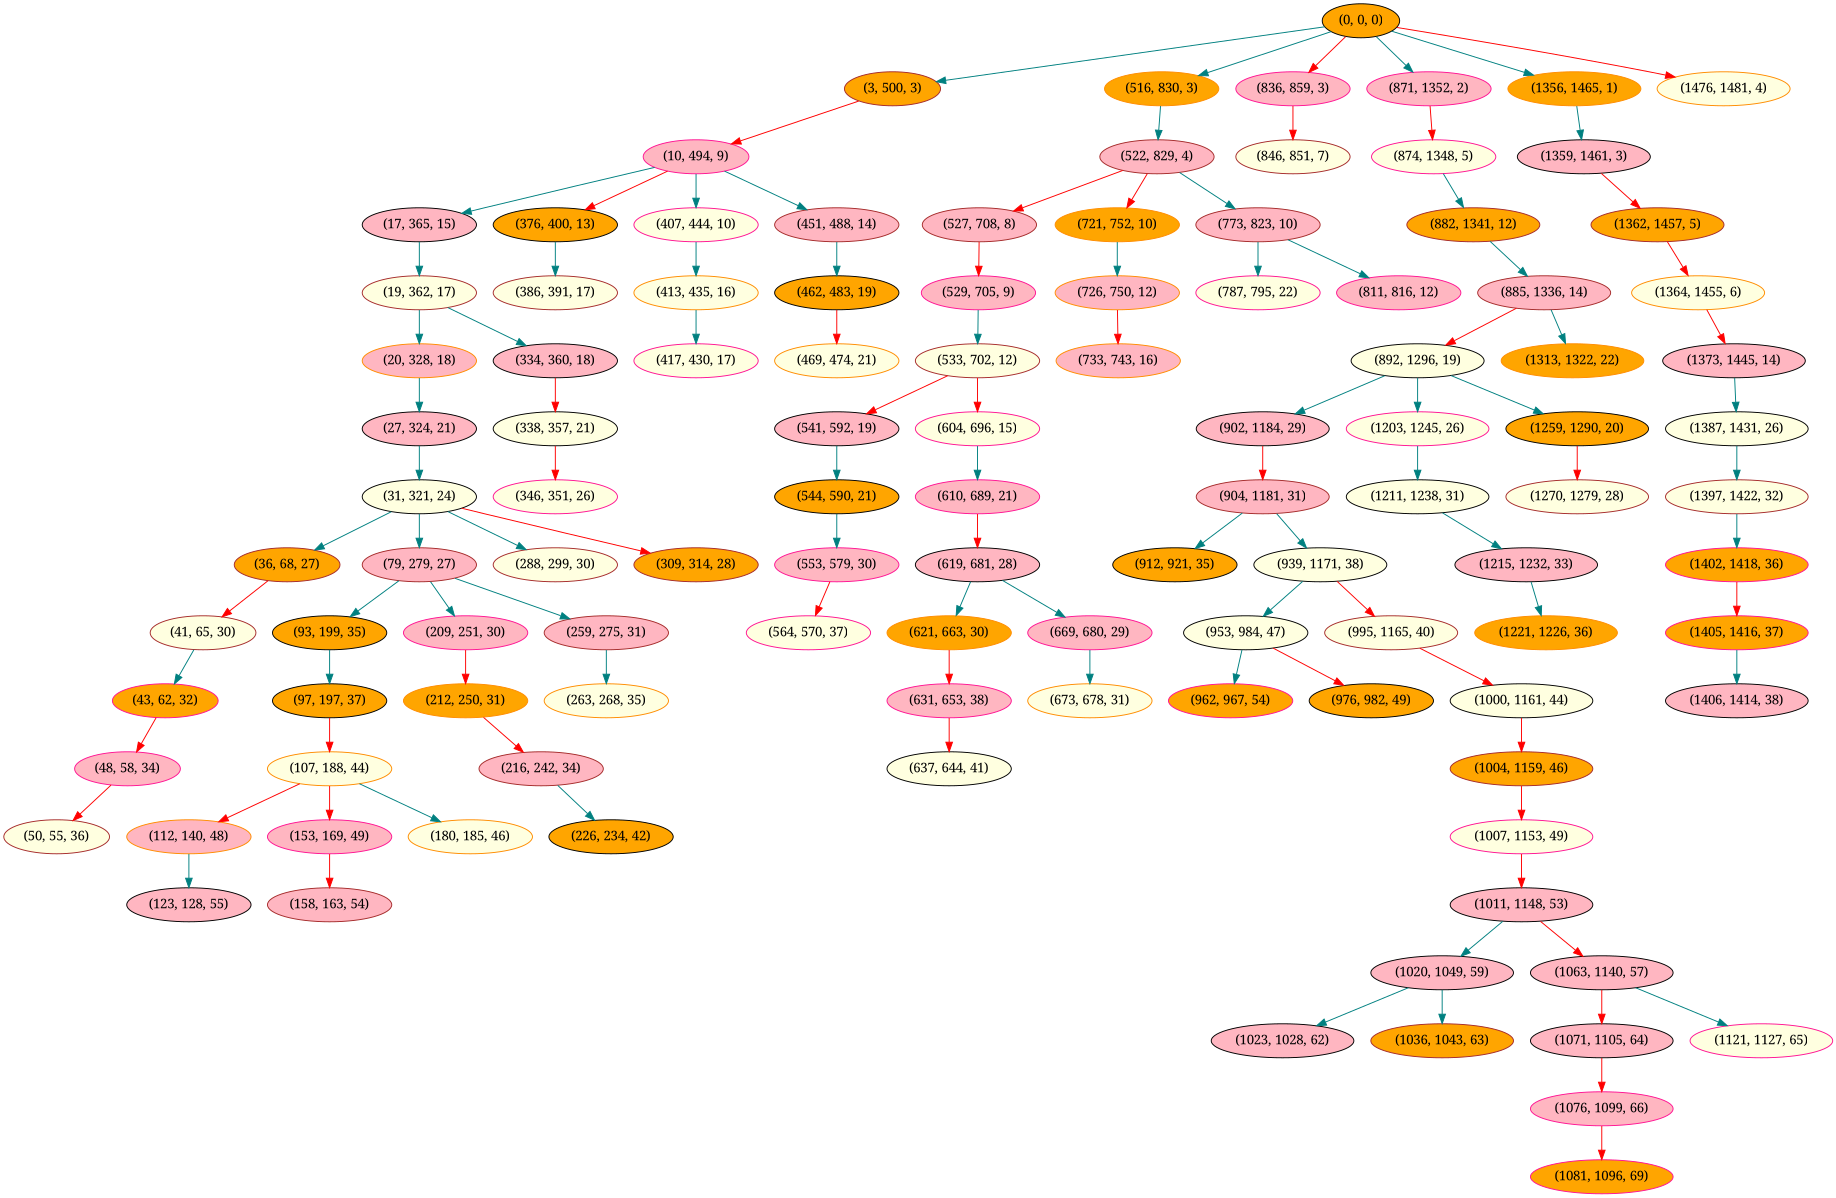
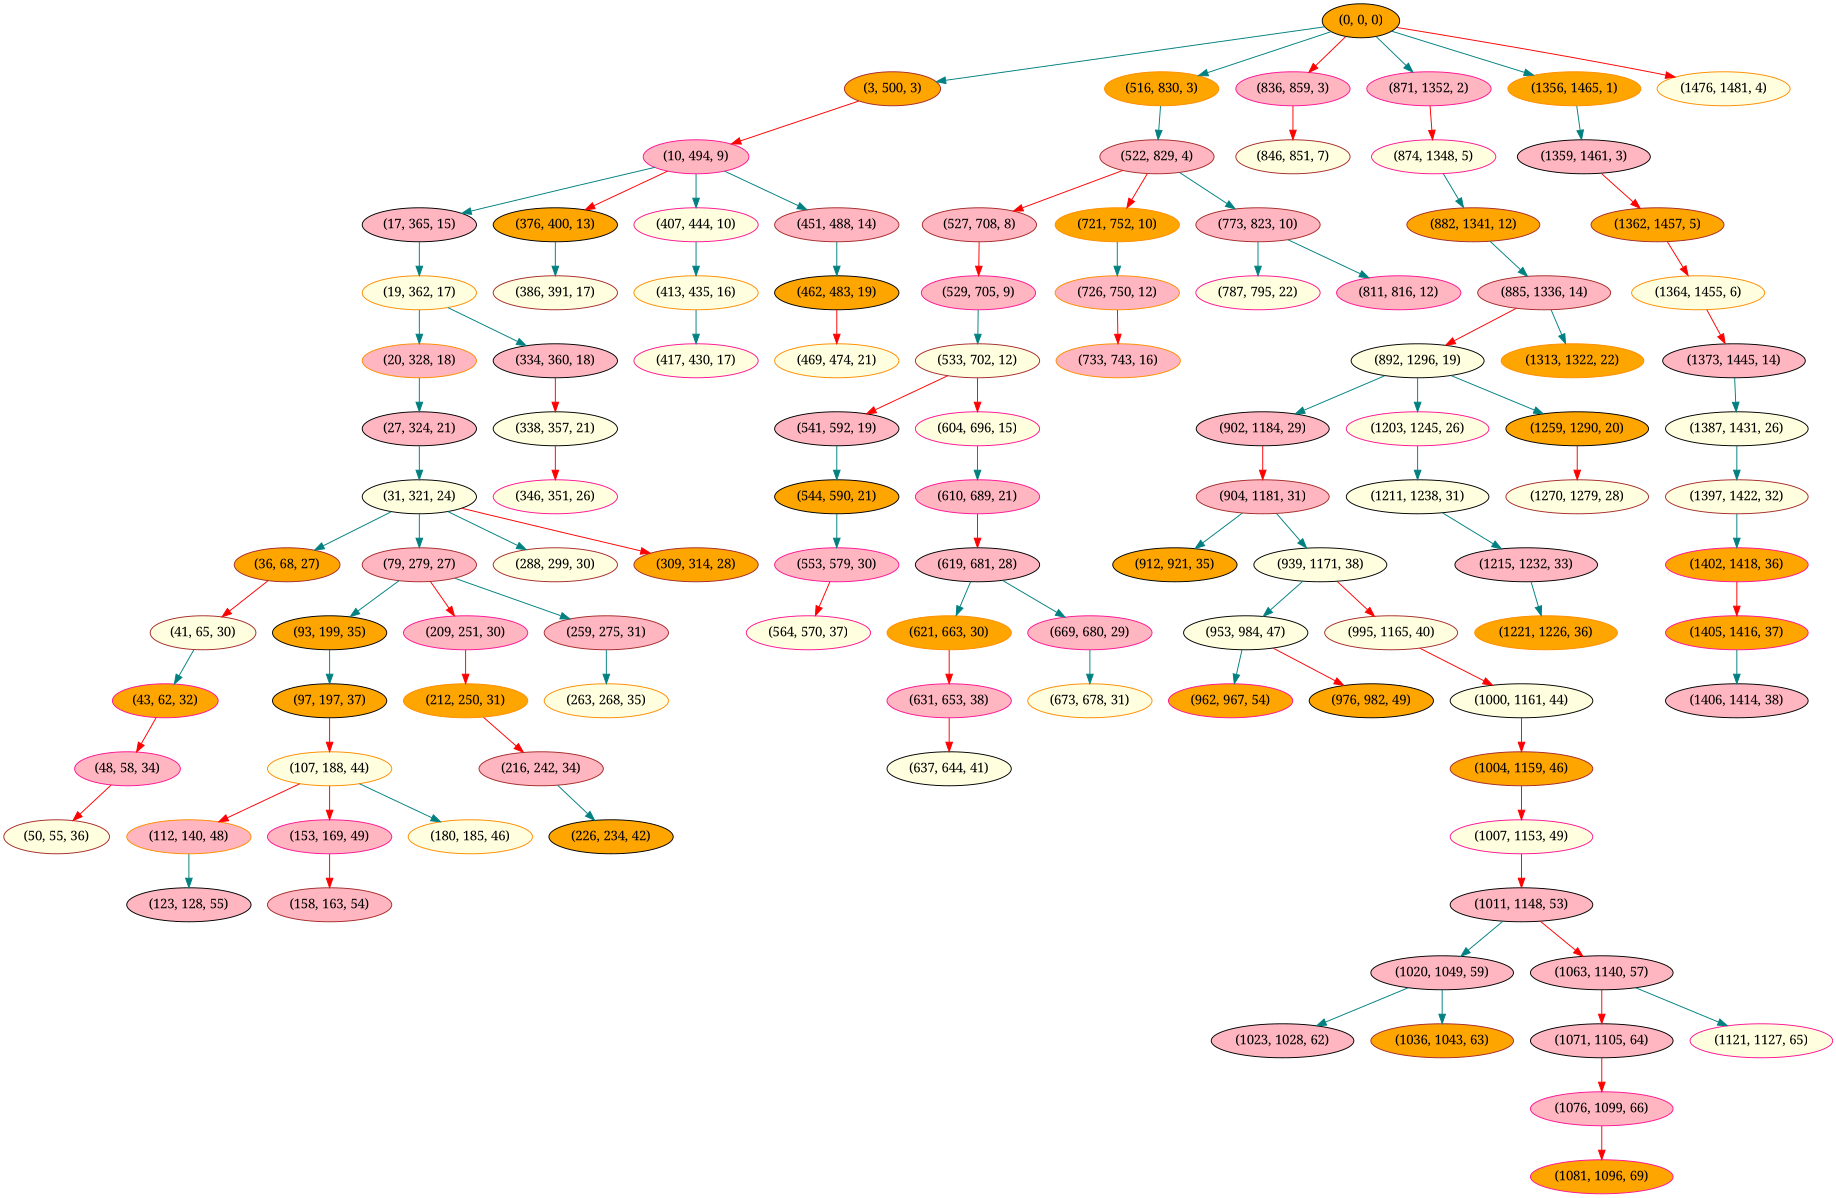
node "(19, 362, 17)": color brown -> darkorange
edge "(79, 279, 27)" -> "(209, 251, 30)": color teal -> red
